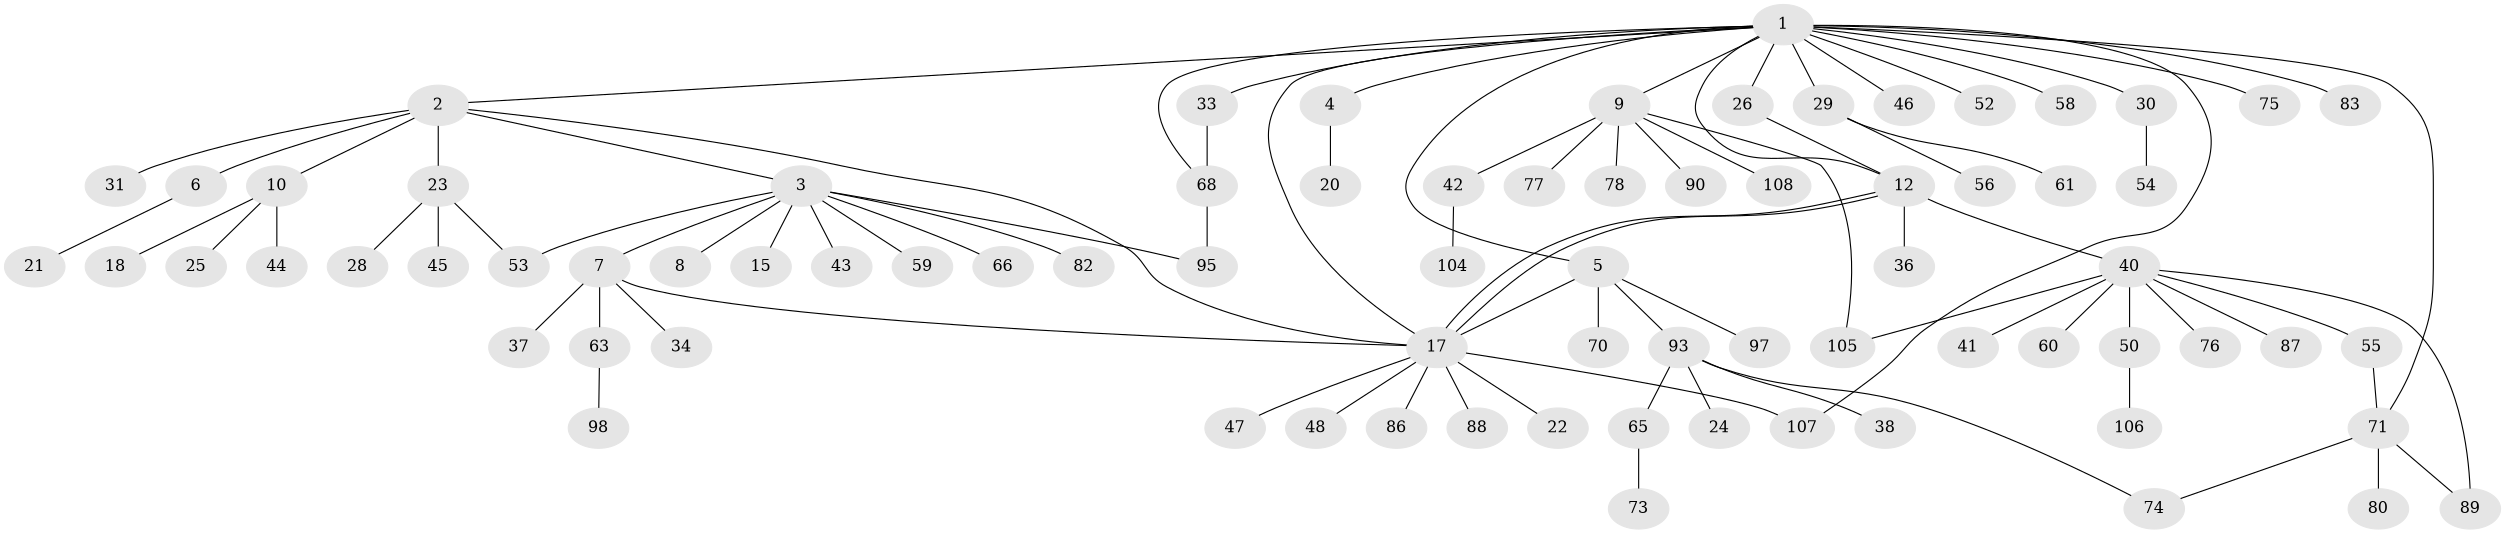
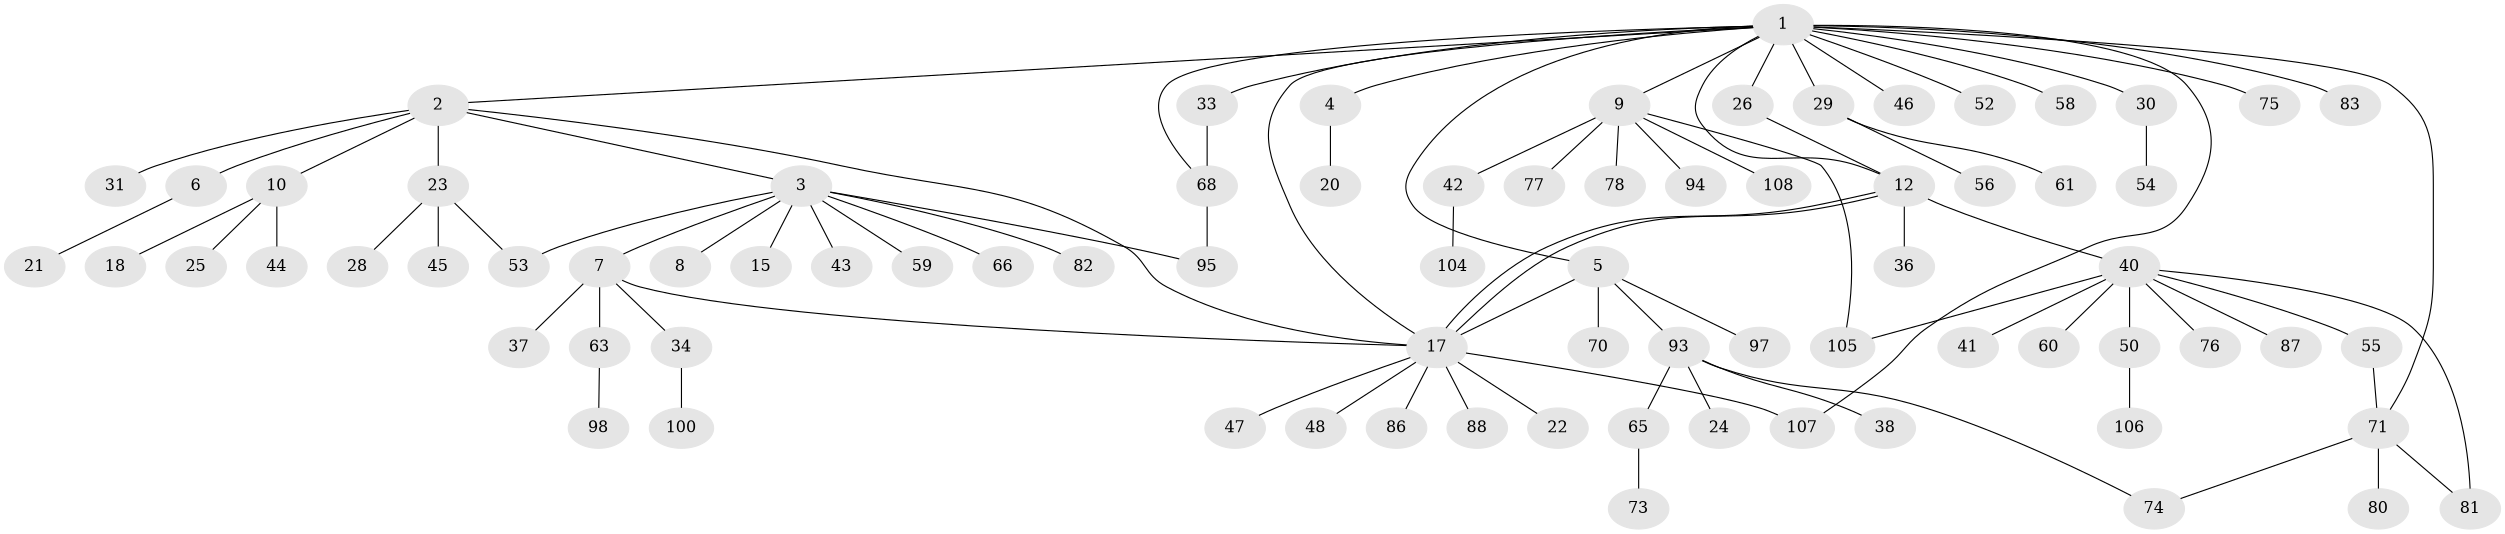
node "90": label "90" -> "94"
node "100": added
node "89": label "89" -> "81"
